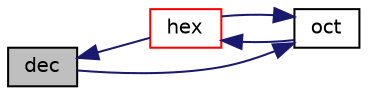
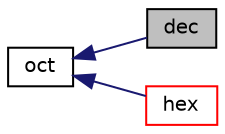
edge "oct" -> "hex": removed
edge "hex" -> "dec": removed
